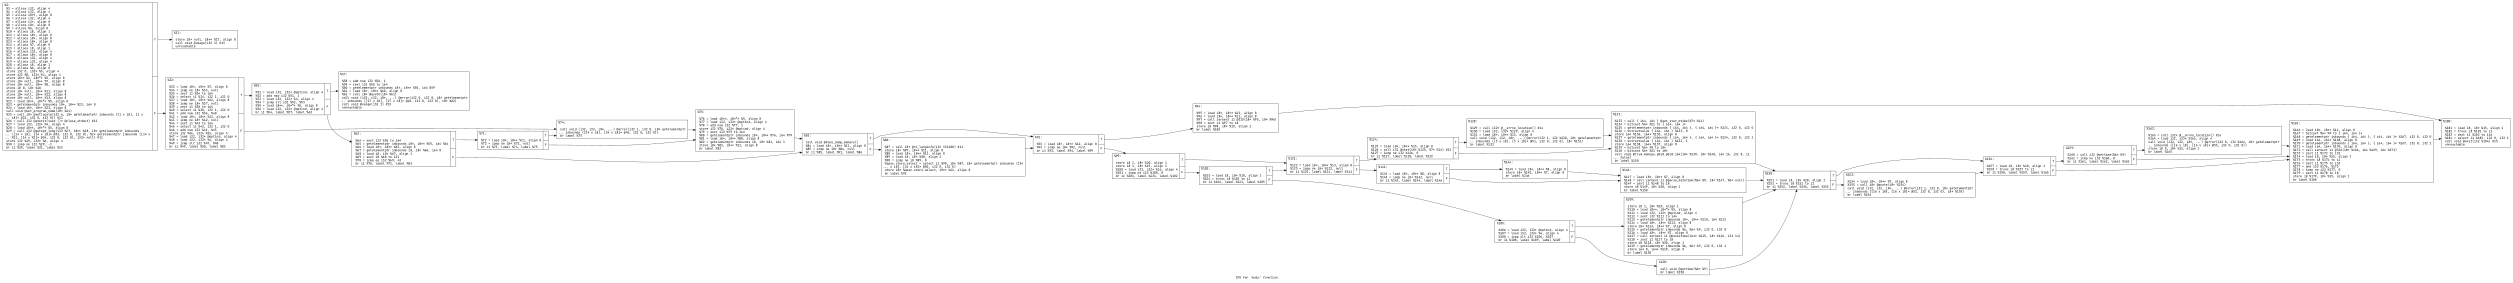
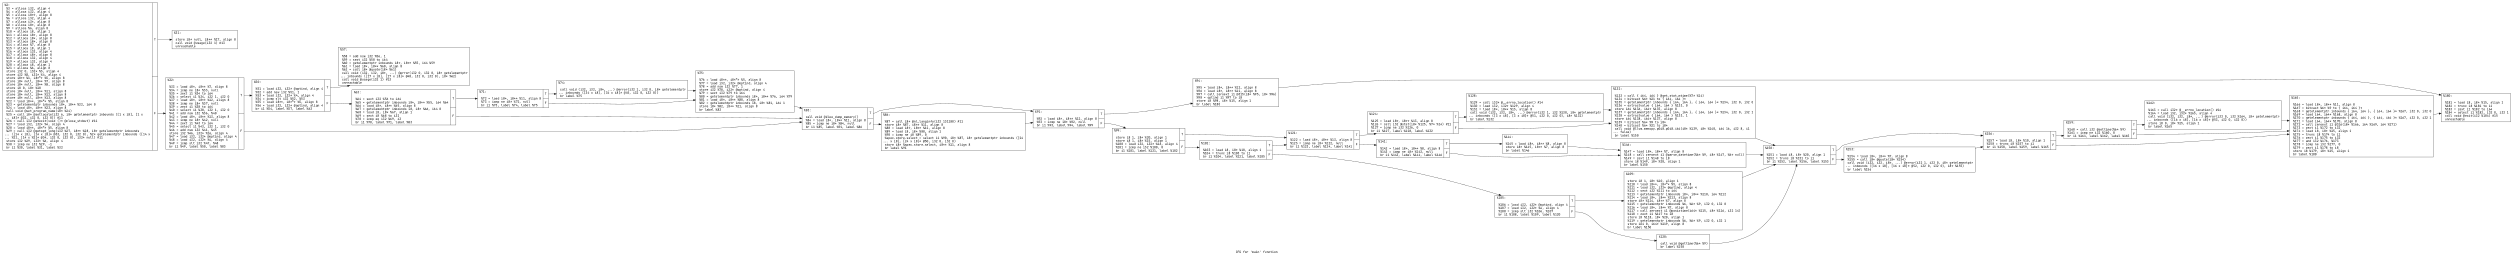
node "%94:": text "%98 = zext i1 %97 to i8" -> "%98 = optind i1 %97 to i8"
edge "%32:" -> "%74:": now "%32:" -> "%83:"
